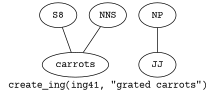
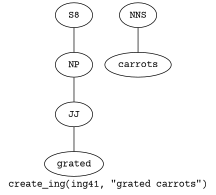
edge "S8" -- "carrots": now "S8" -- "NP"
node "grated": added
